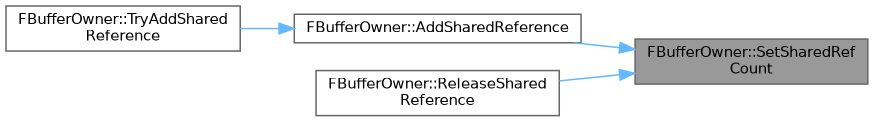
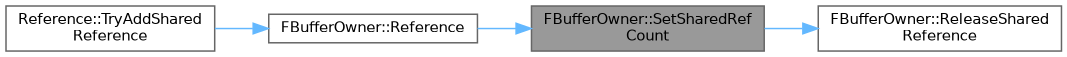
node "FBufferOwner::TryAddShared Reference": label "FBufferOwner::TryAddShared Reference" -> "Reference::TryAddShared Reference"
node "FBufferOwner::AddSharedReference": label "FBufferOwner::AddSharedReference" -> "FBufferOwner::Reference"
edge "FBufferOwner::ReleaseShared Reference" -> "FBufferOwner::SetSharedRef Count": reversed
